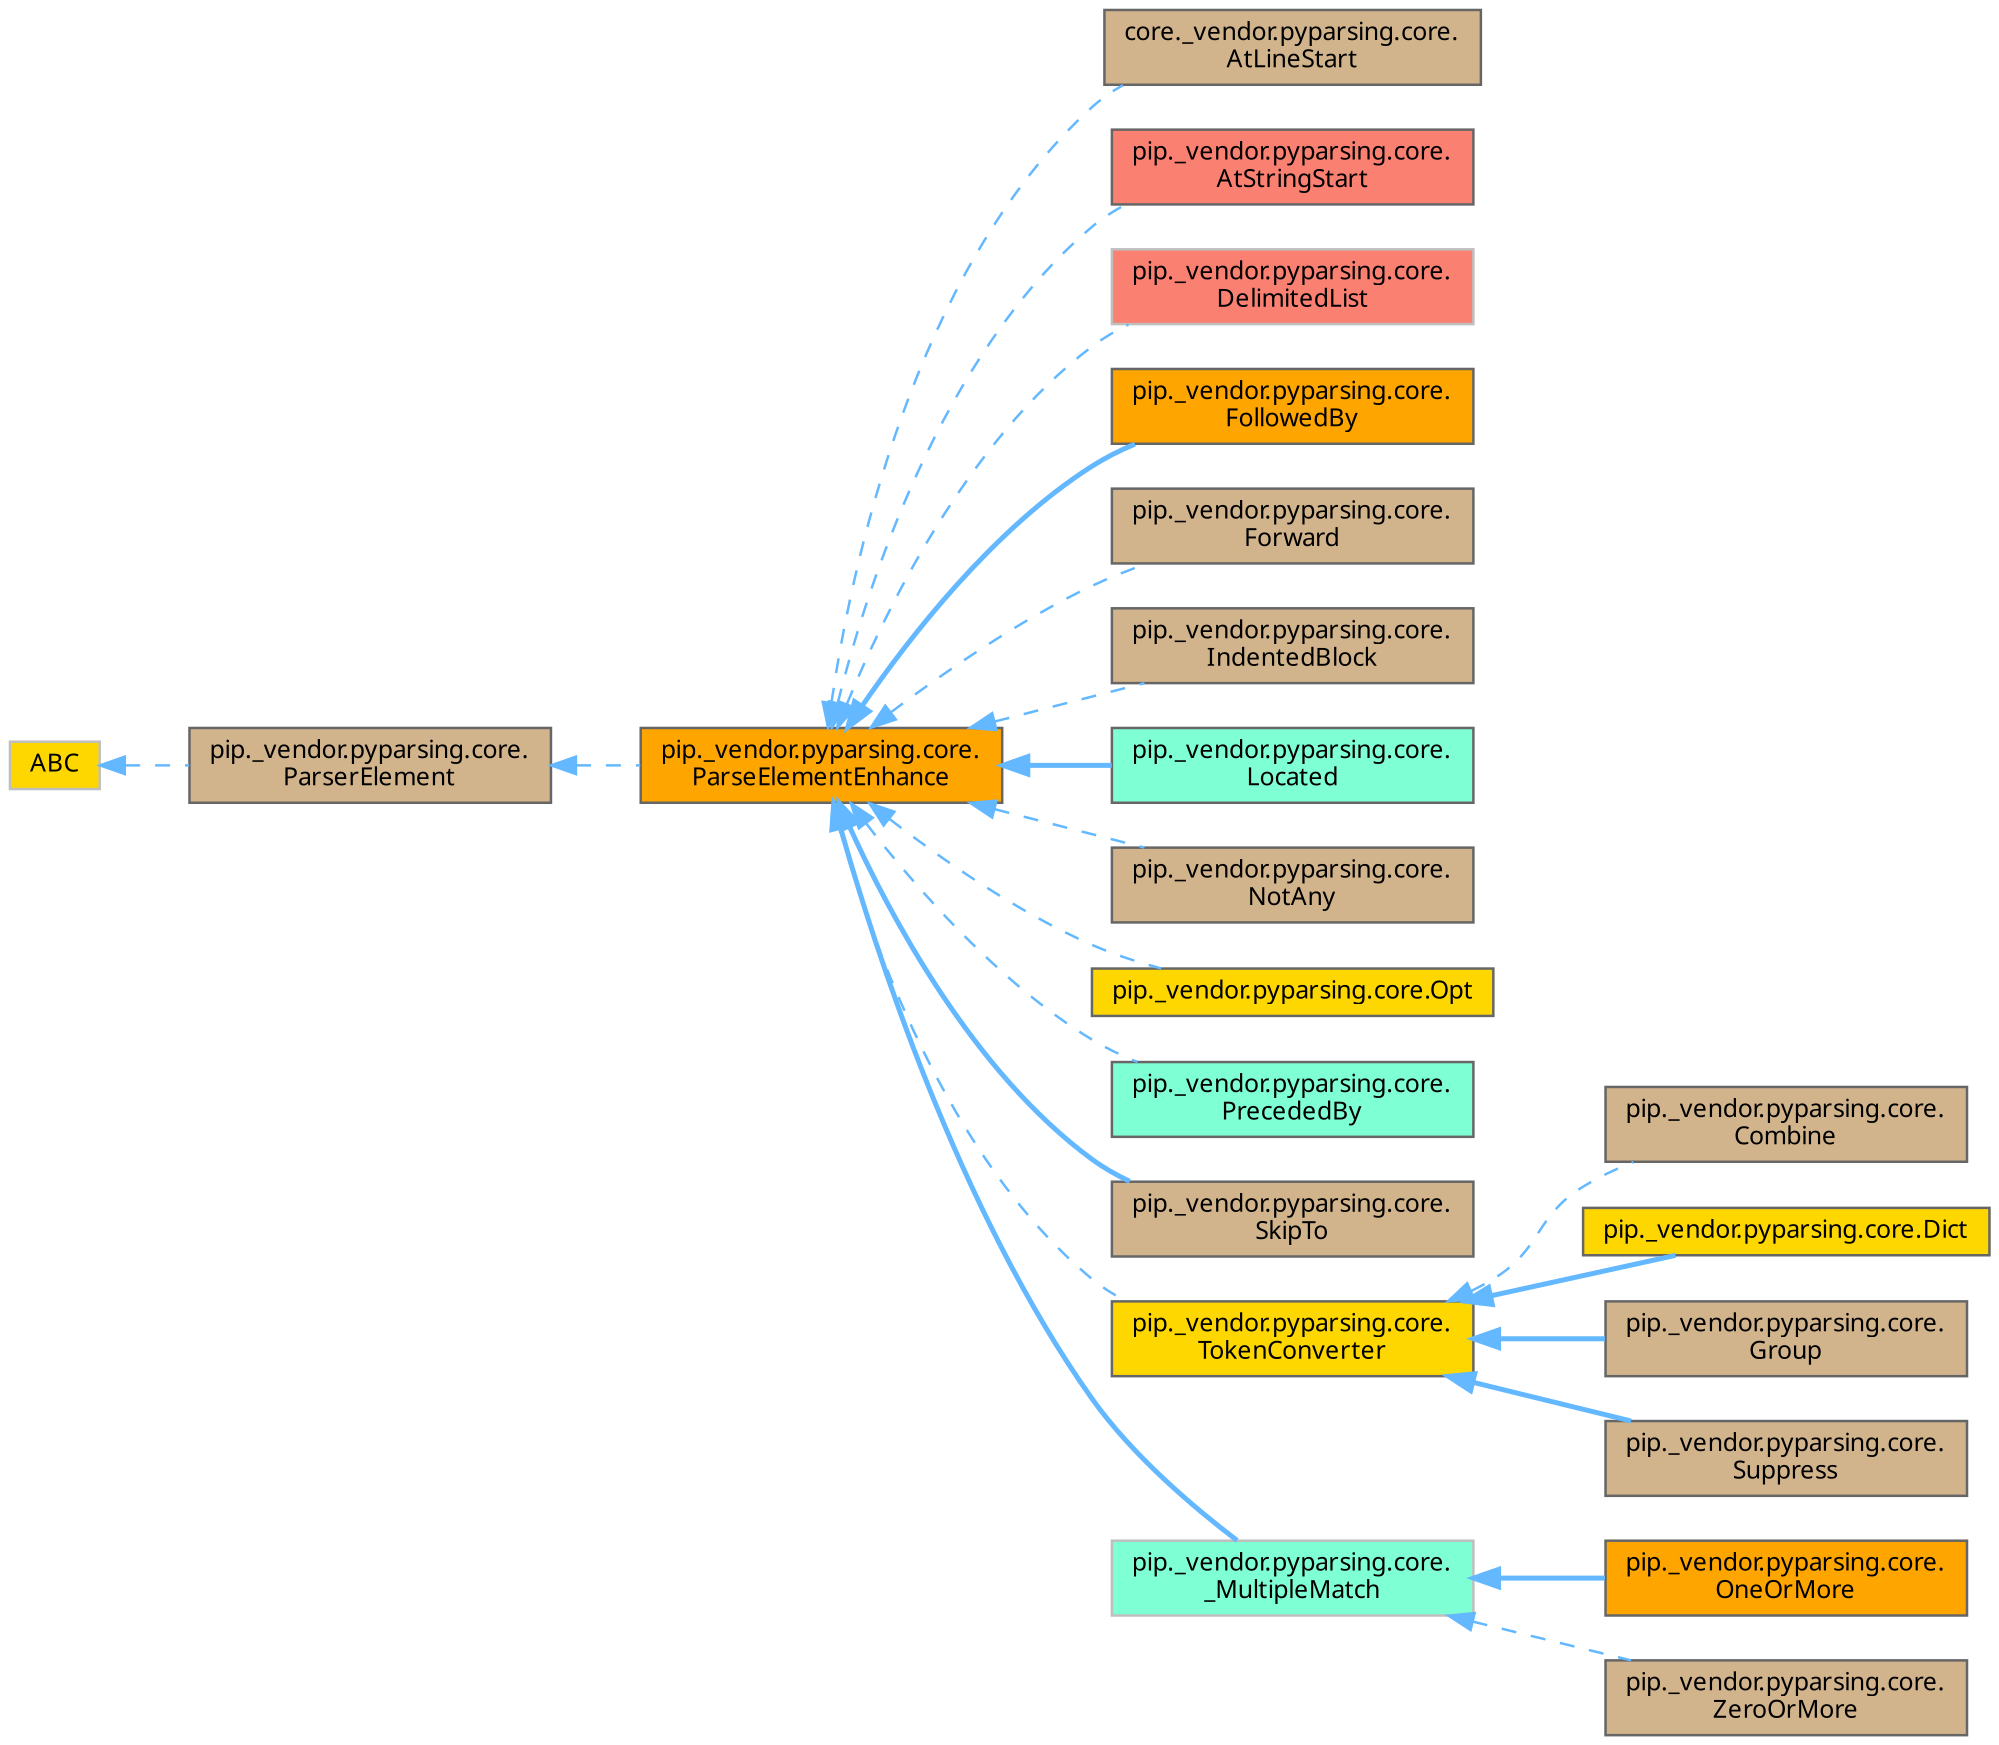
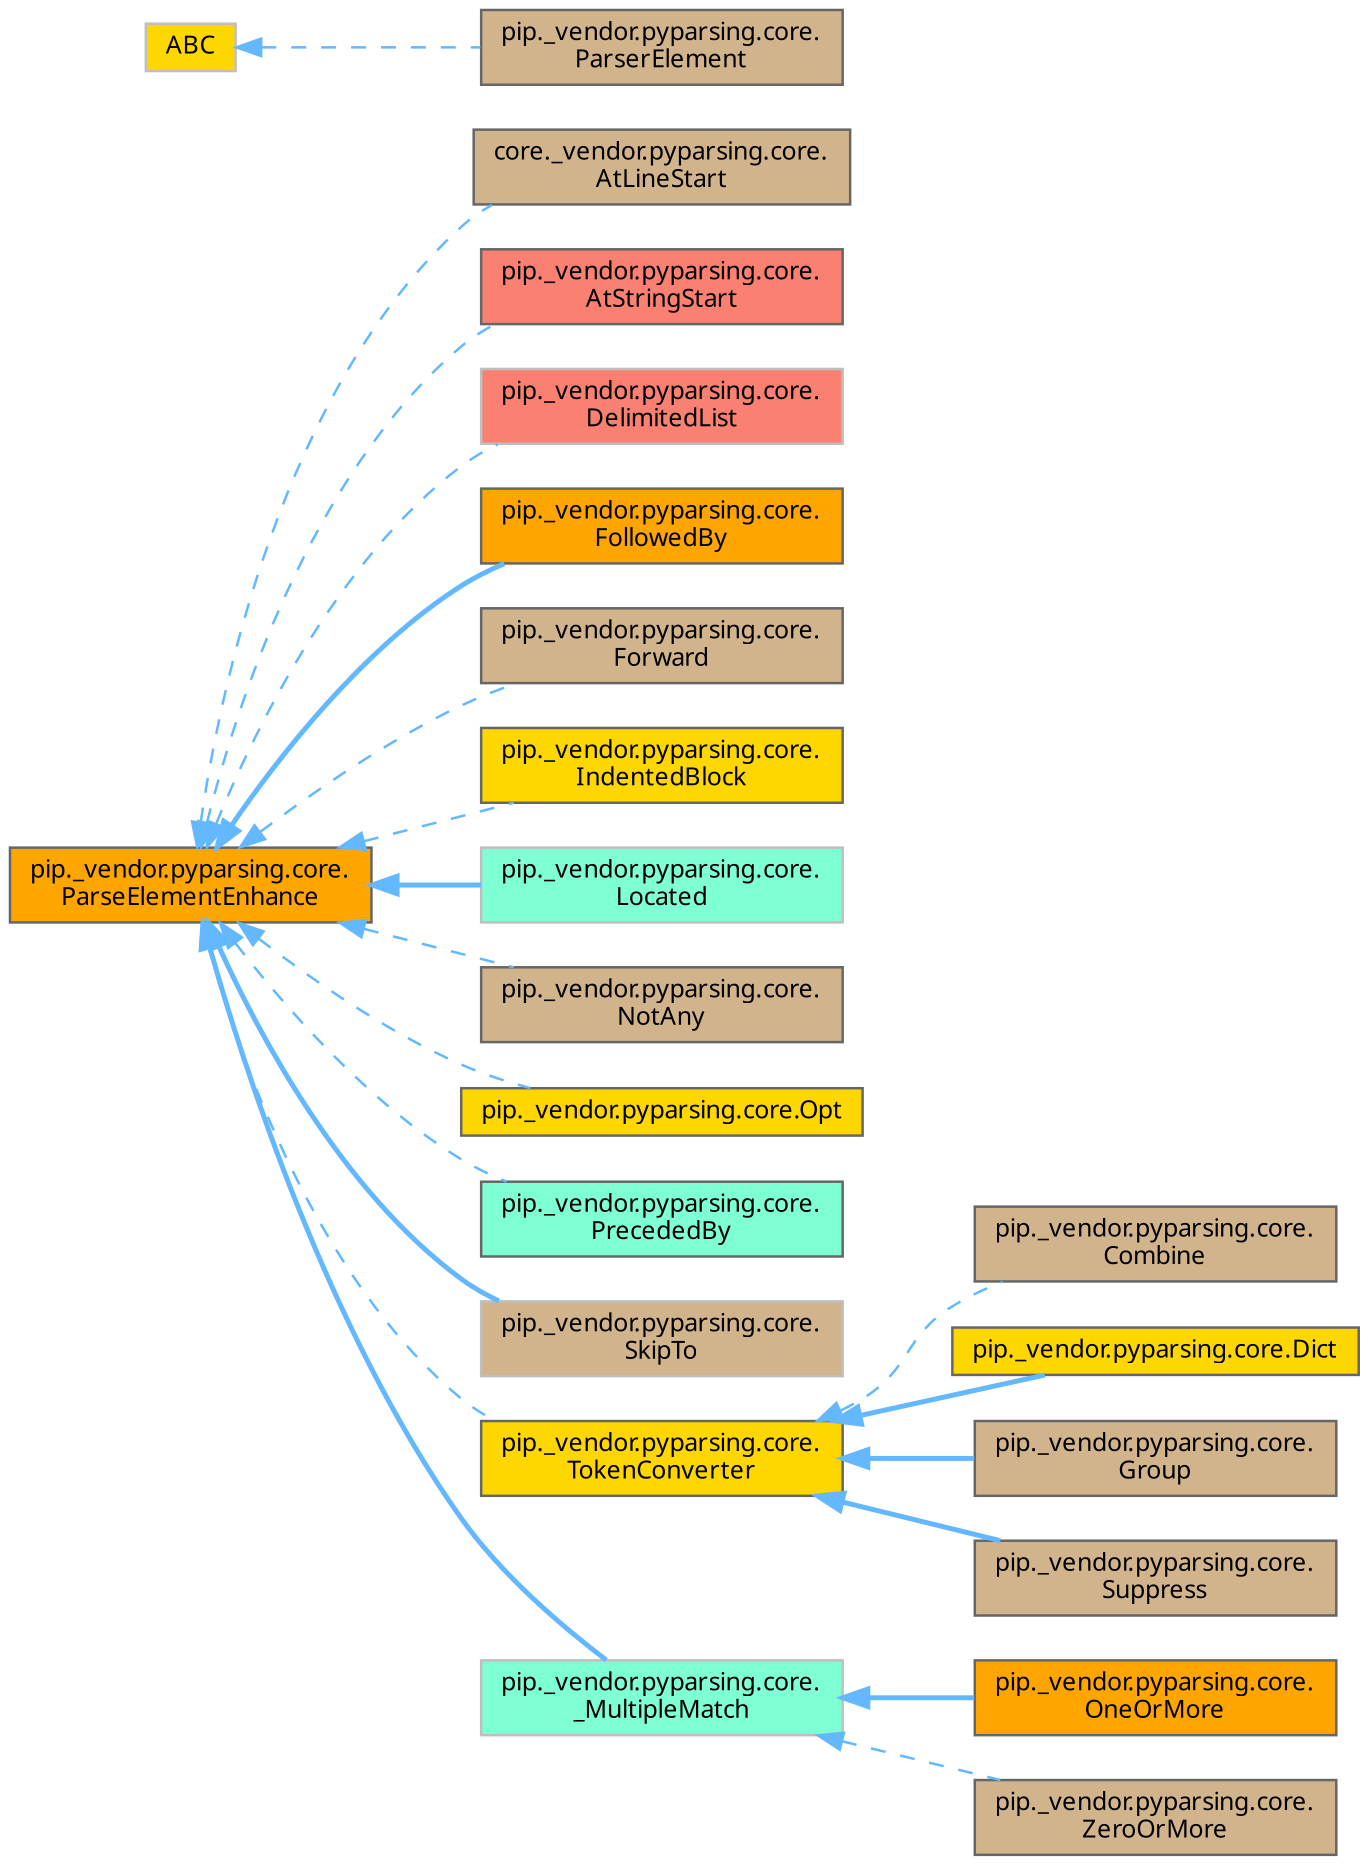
node "pip._vendor.pyparsing.core. IndentedBlock": fillcolor tan -> gold
edge "pip._vendor.pyparsing.core. ParseElementEnhance" -> "pip._vendor.pyparsing.core. ParserElement": removed
node "pip._vendor.pyparsing.core. Located": color gray40 -> grey75
node "pip._vendor.pyparsing.core. SkipTo": color gray40 -> grey75
